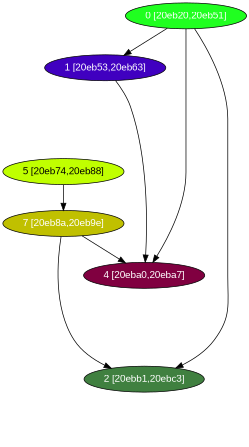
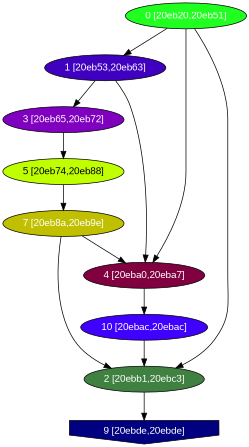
node "3 [20eb65,20eb72]": added
node "10 [20ebac,20ebac]": added
node "9 [20ebde,20ebde]": added
